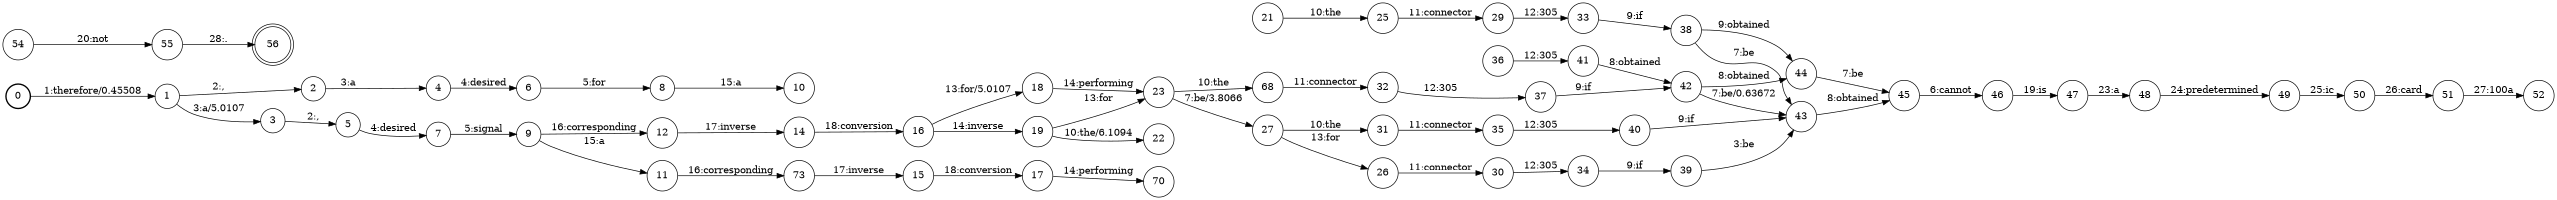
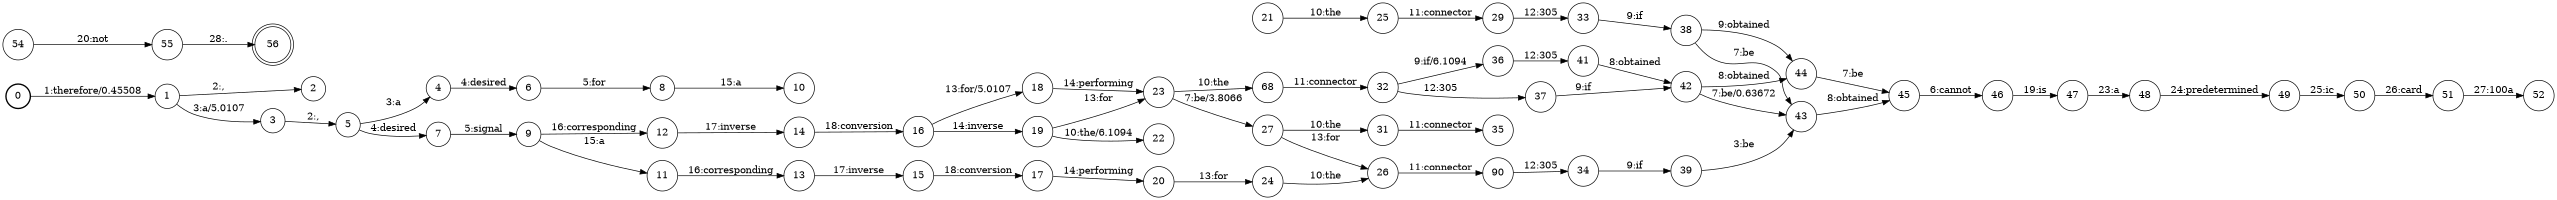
edge "32" -> "36": added, label "9:if/6.1094"
edge "2" -> "4": now "5" -> "4"
node "40": removed
node "30": label "30" -> "90"
node "73": label "73" -> "13"
node "70": label "70" -> "20"
node "24": added
